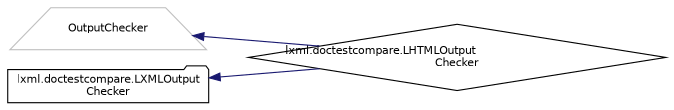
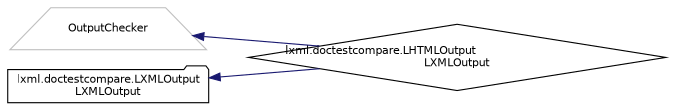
node "lxml.doctestcompare.LHTMLOutput Checker": label "lxml.doctestcompare.LHTMLOutput Checker" -> "lxml.doctestcompare.LHTMLOutput LXMLOutput"
node "lxml.doctestcompare.LXMLOutput Checker": label "lxml.doctestcompare.LXMLOutput Checker" -> "lxml.doctestcompare.LXMLOutput LXMLOutput"
